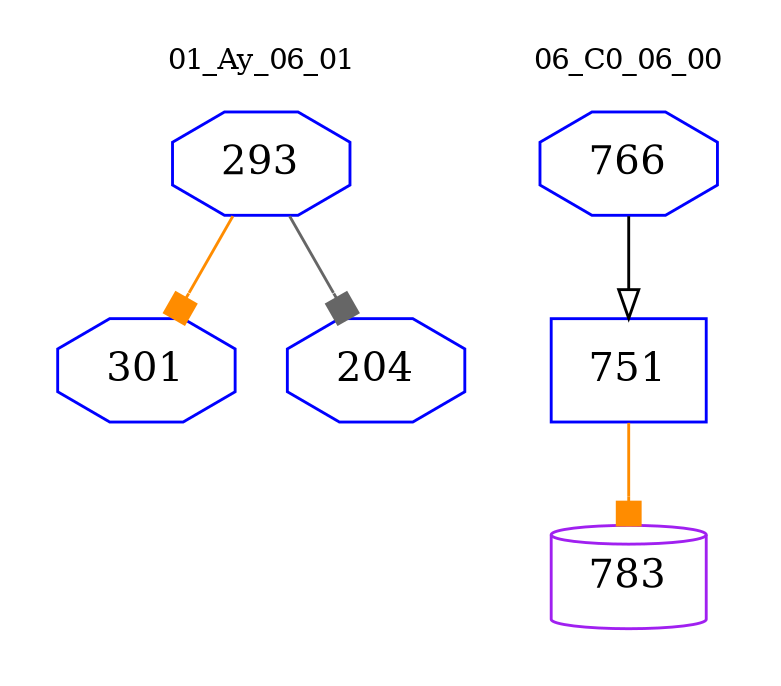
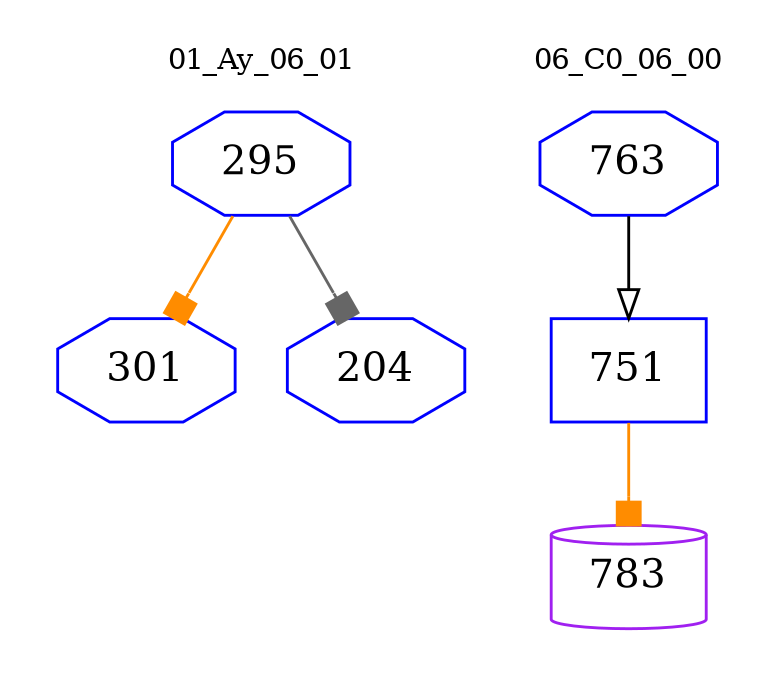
node "293": label "293" -> "295"
node "766": label "766" -> "763"
